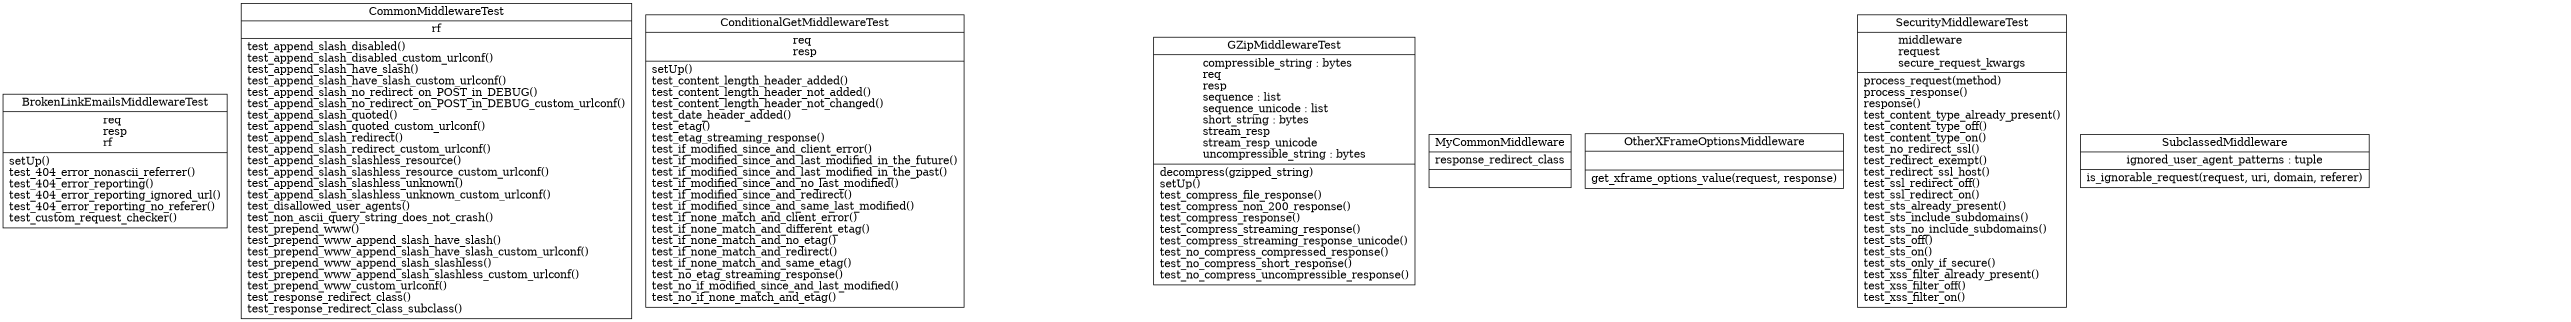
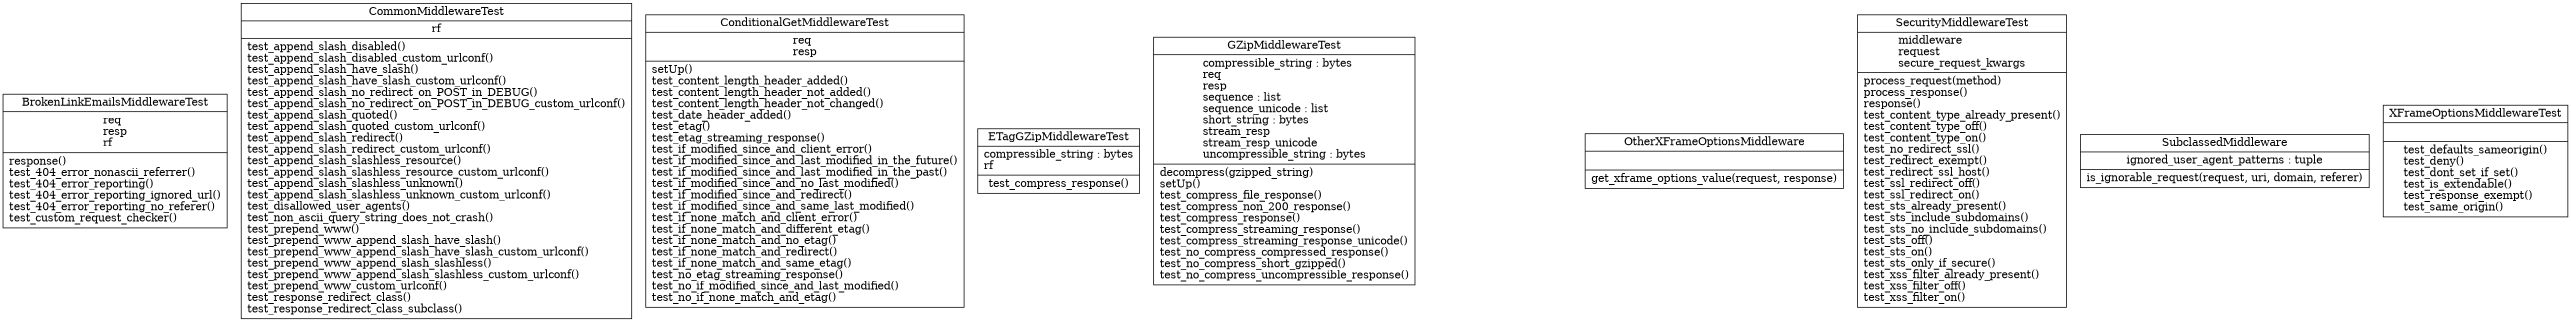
node "BrokenLinkEmailsMiddlewareTest": text "setUp()" -> "response()"
node "ETagGZipMiddlewareTest": added
node "MyCommonMiddleware": removed
node "XFrameOptionsMiddlewareTest": added
node "GZipMiddlewareTest": text "test_no_compress_short_response()" -> "test_no_compress_short_gzipped()"
